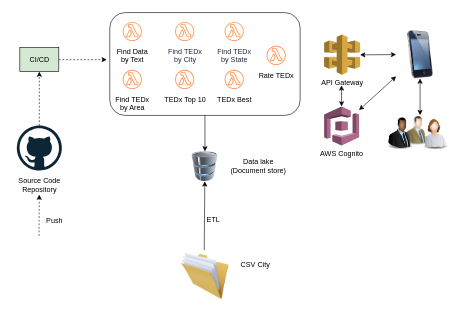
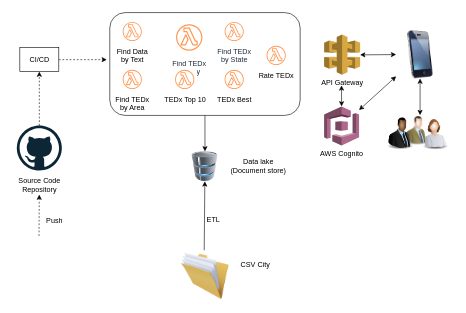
node "Find TEDx by City": size 24x24 -> 33x36
node "CI/CD": fillcolor #d5e8d4 -> #ffffff
